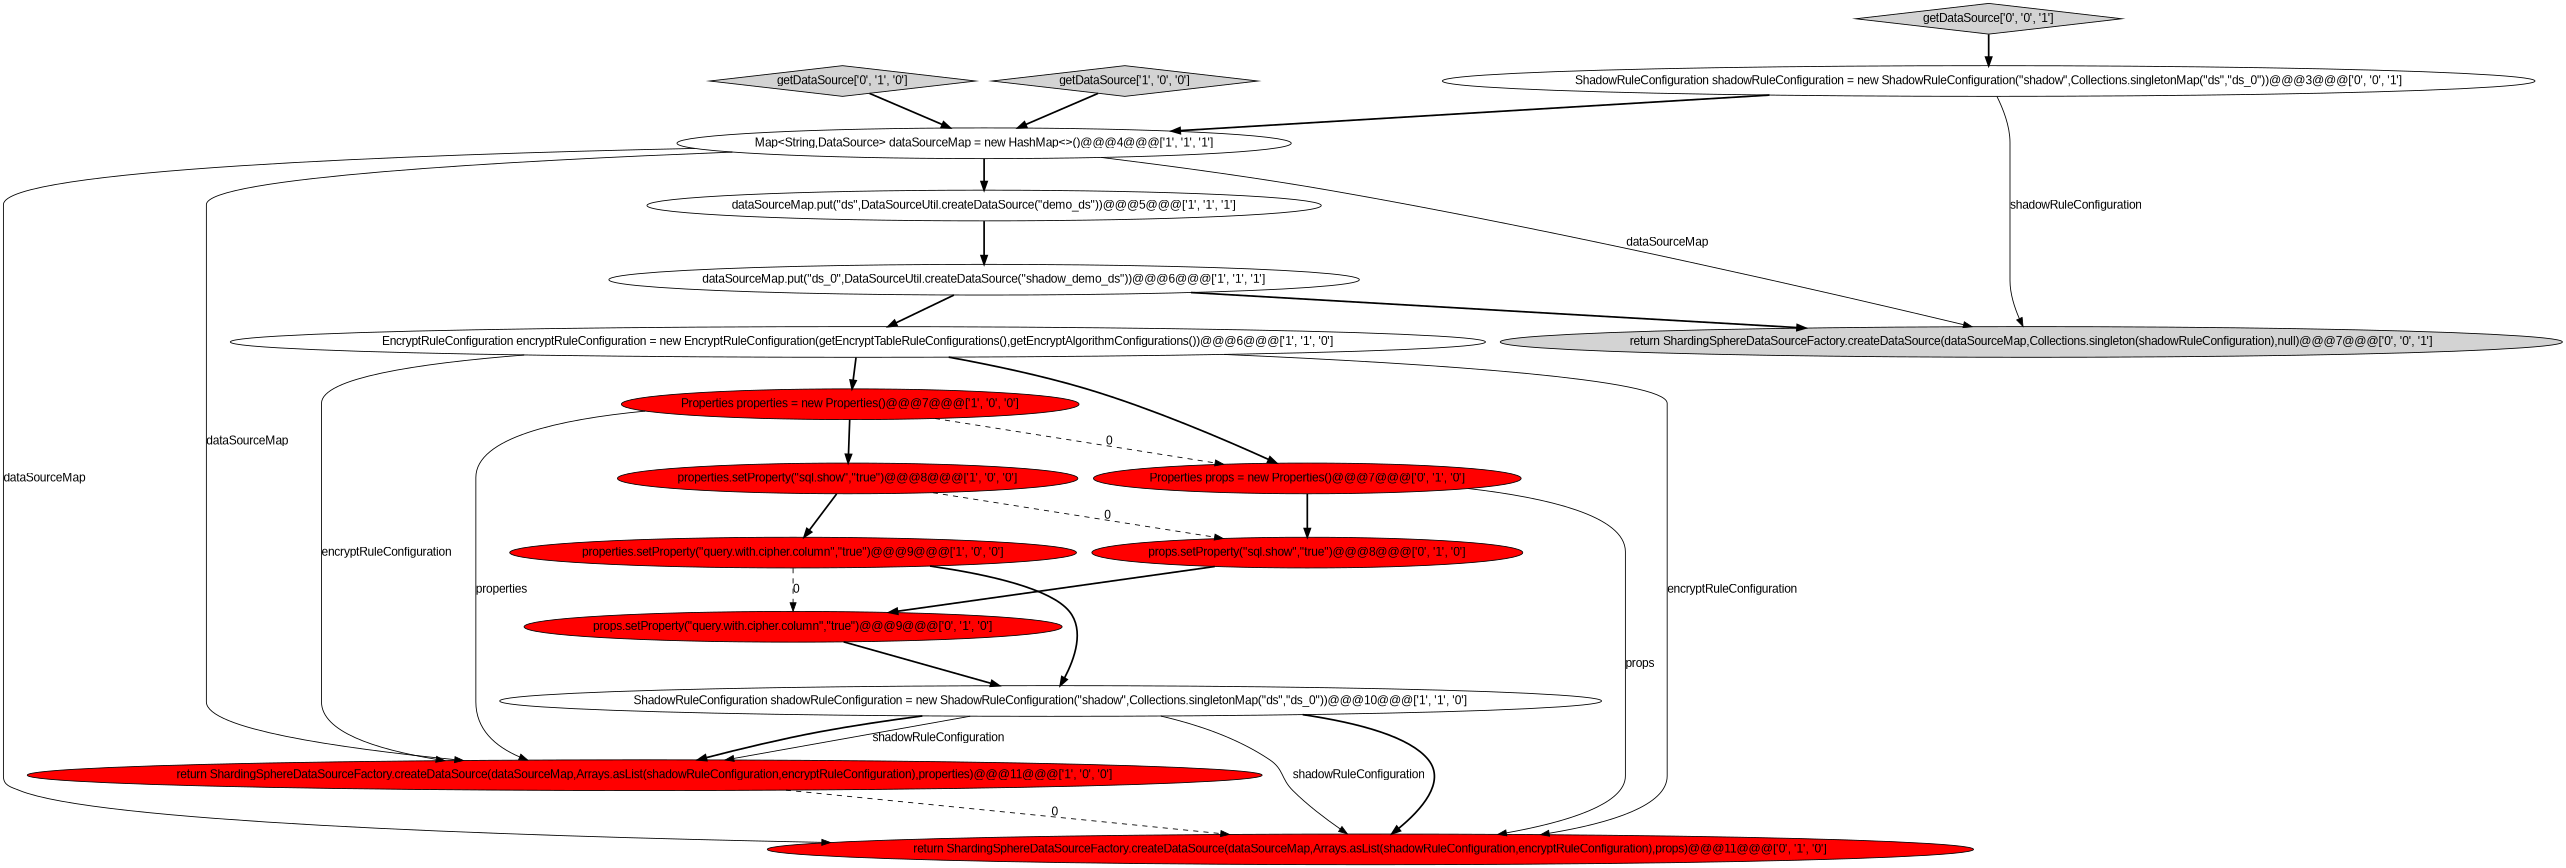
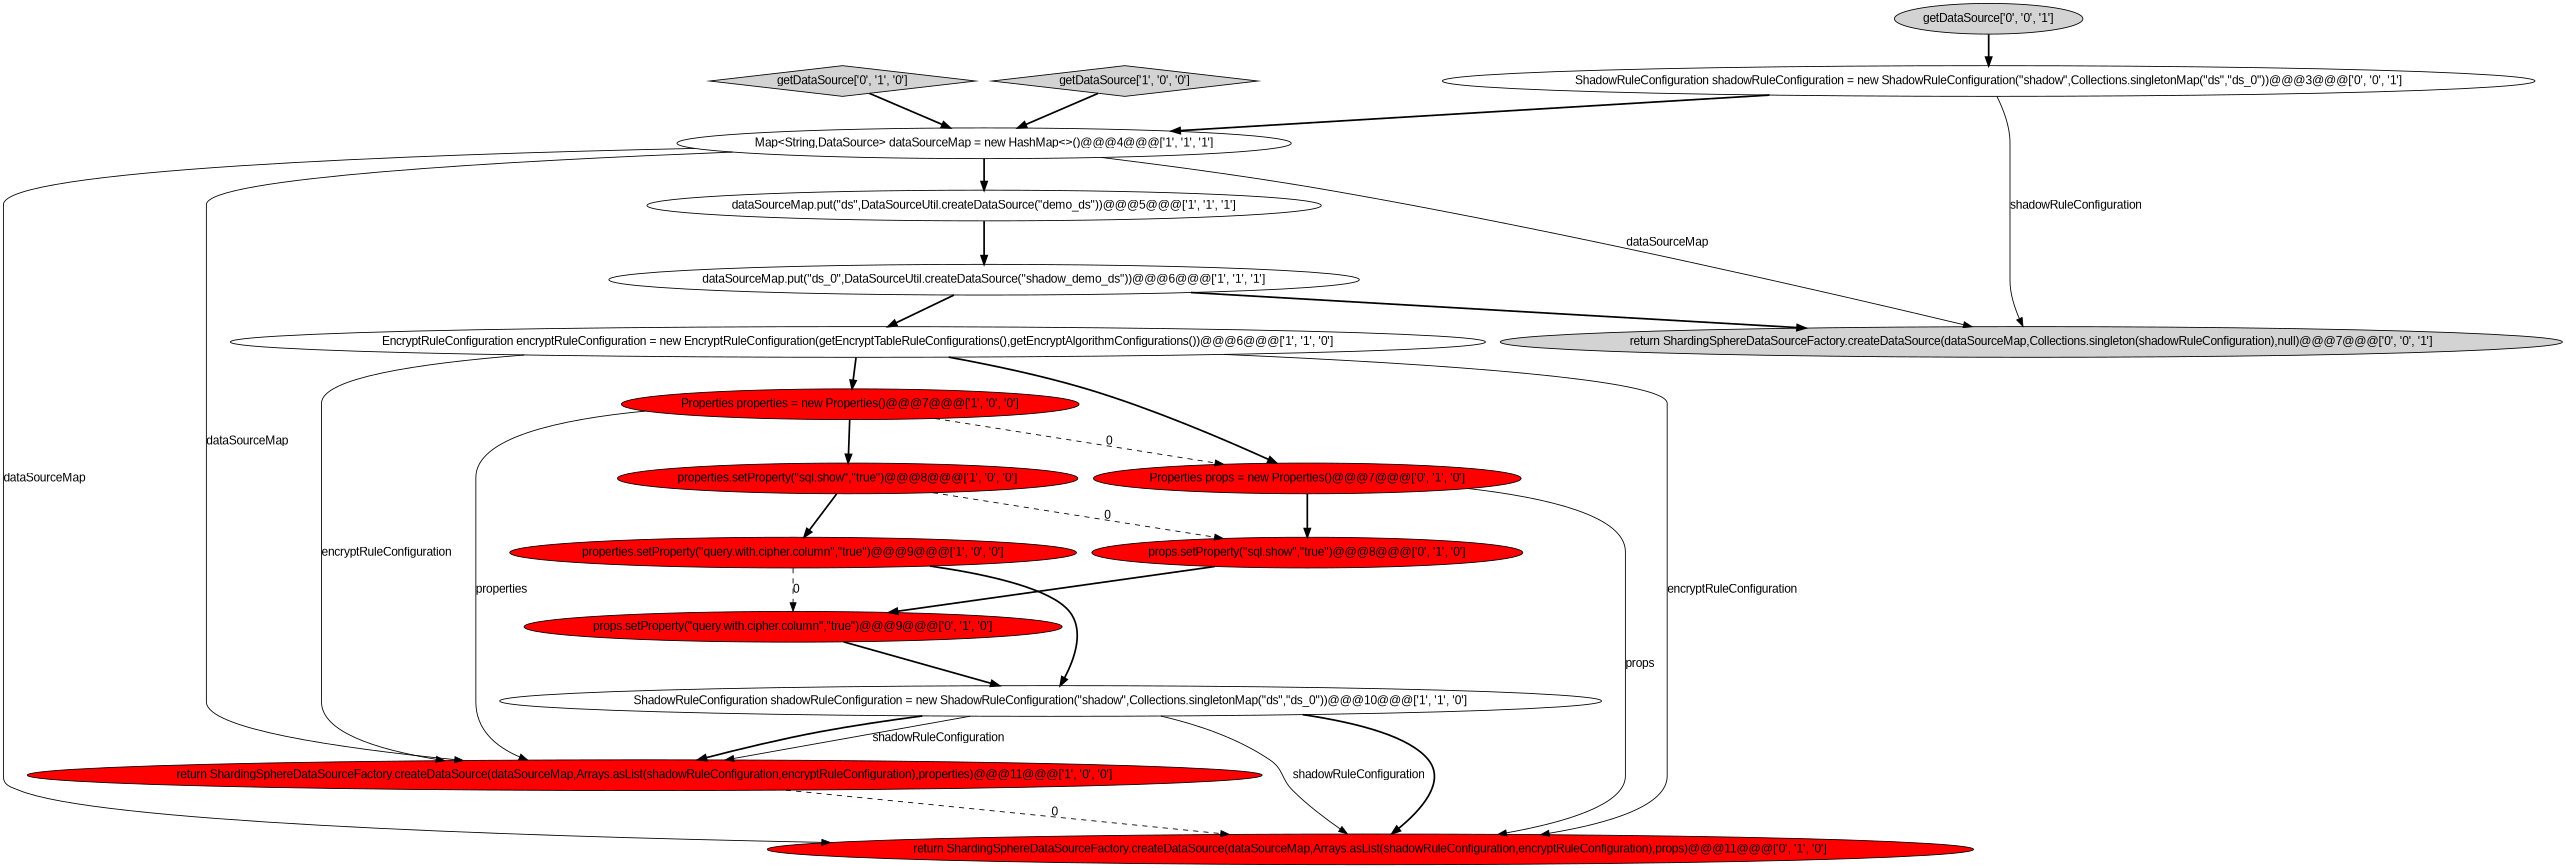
node "getDataSource['0', '0', '1']": shape diamond -> ellipse
